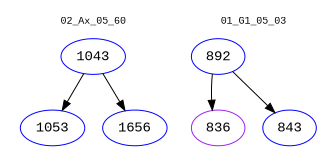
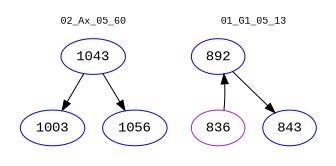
cluster "01_G1_05_03": label "01_G1_05_03" -> "01_G1_05_13"
edge "892" -> "836": reversed
node "1053": label "1053" -> "1003"
node "1656": label "1656" -> "1056"
